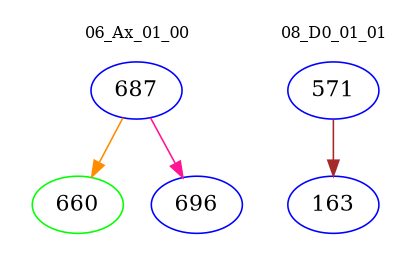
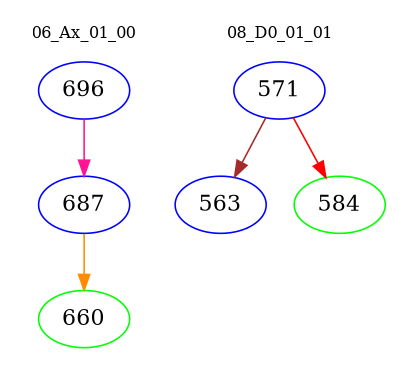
edge "687" -> "696": reversed
node "163": label "163" -> "563"
node "584": added
